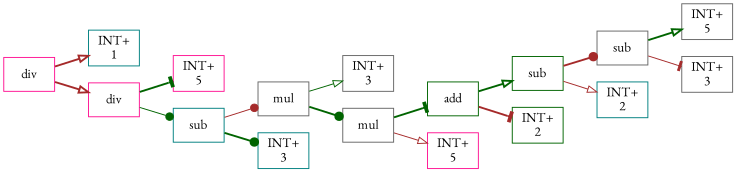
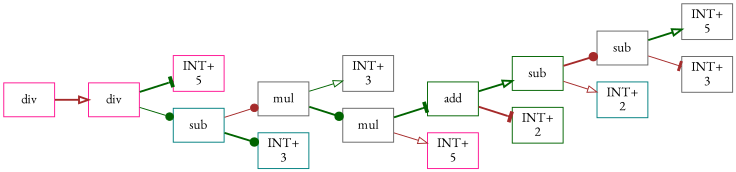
node "INT+ 1": removed
